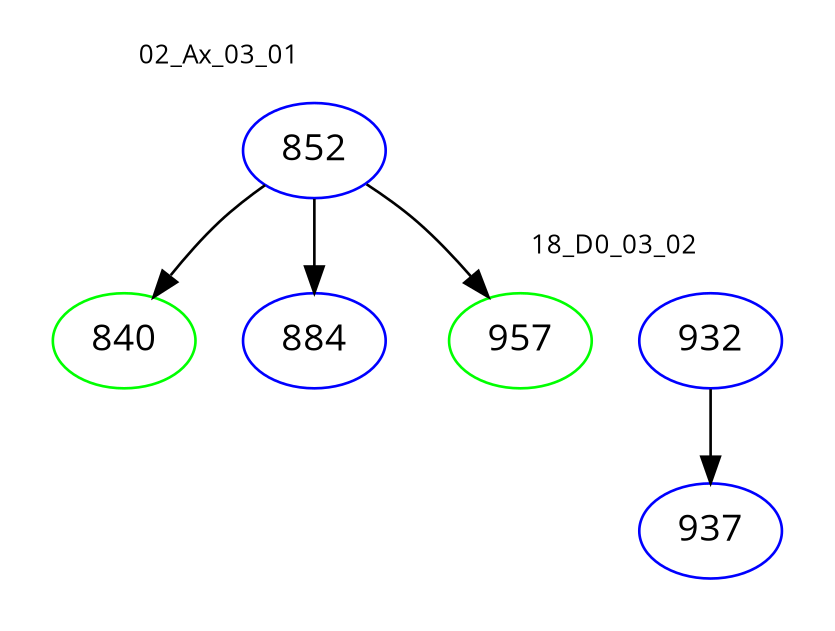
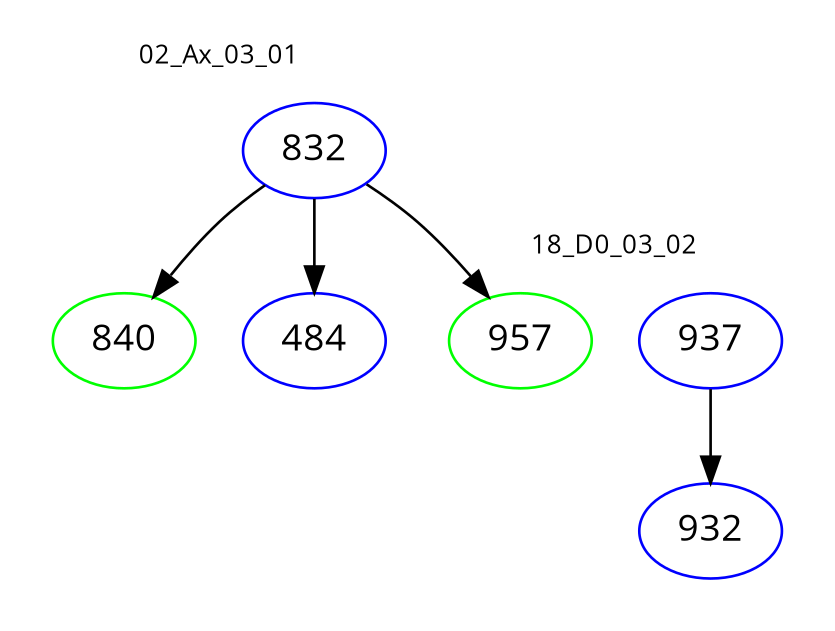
node "852": label "852" -> "832"
node "884": label "884" -> "484"
edge "932" -> "937": reversed
